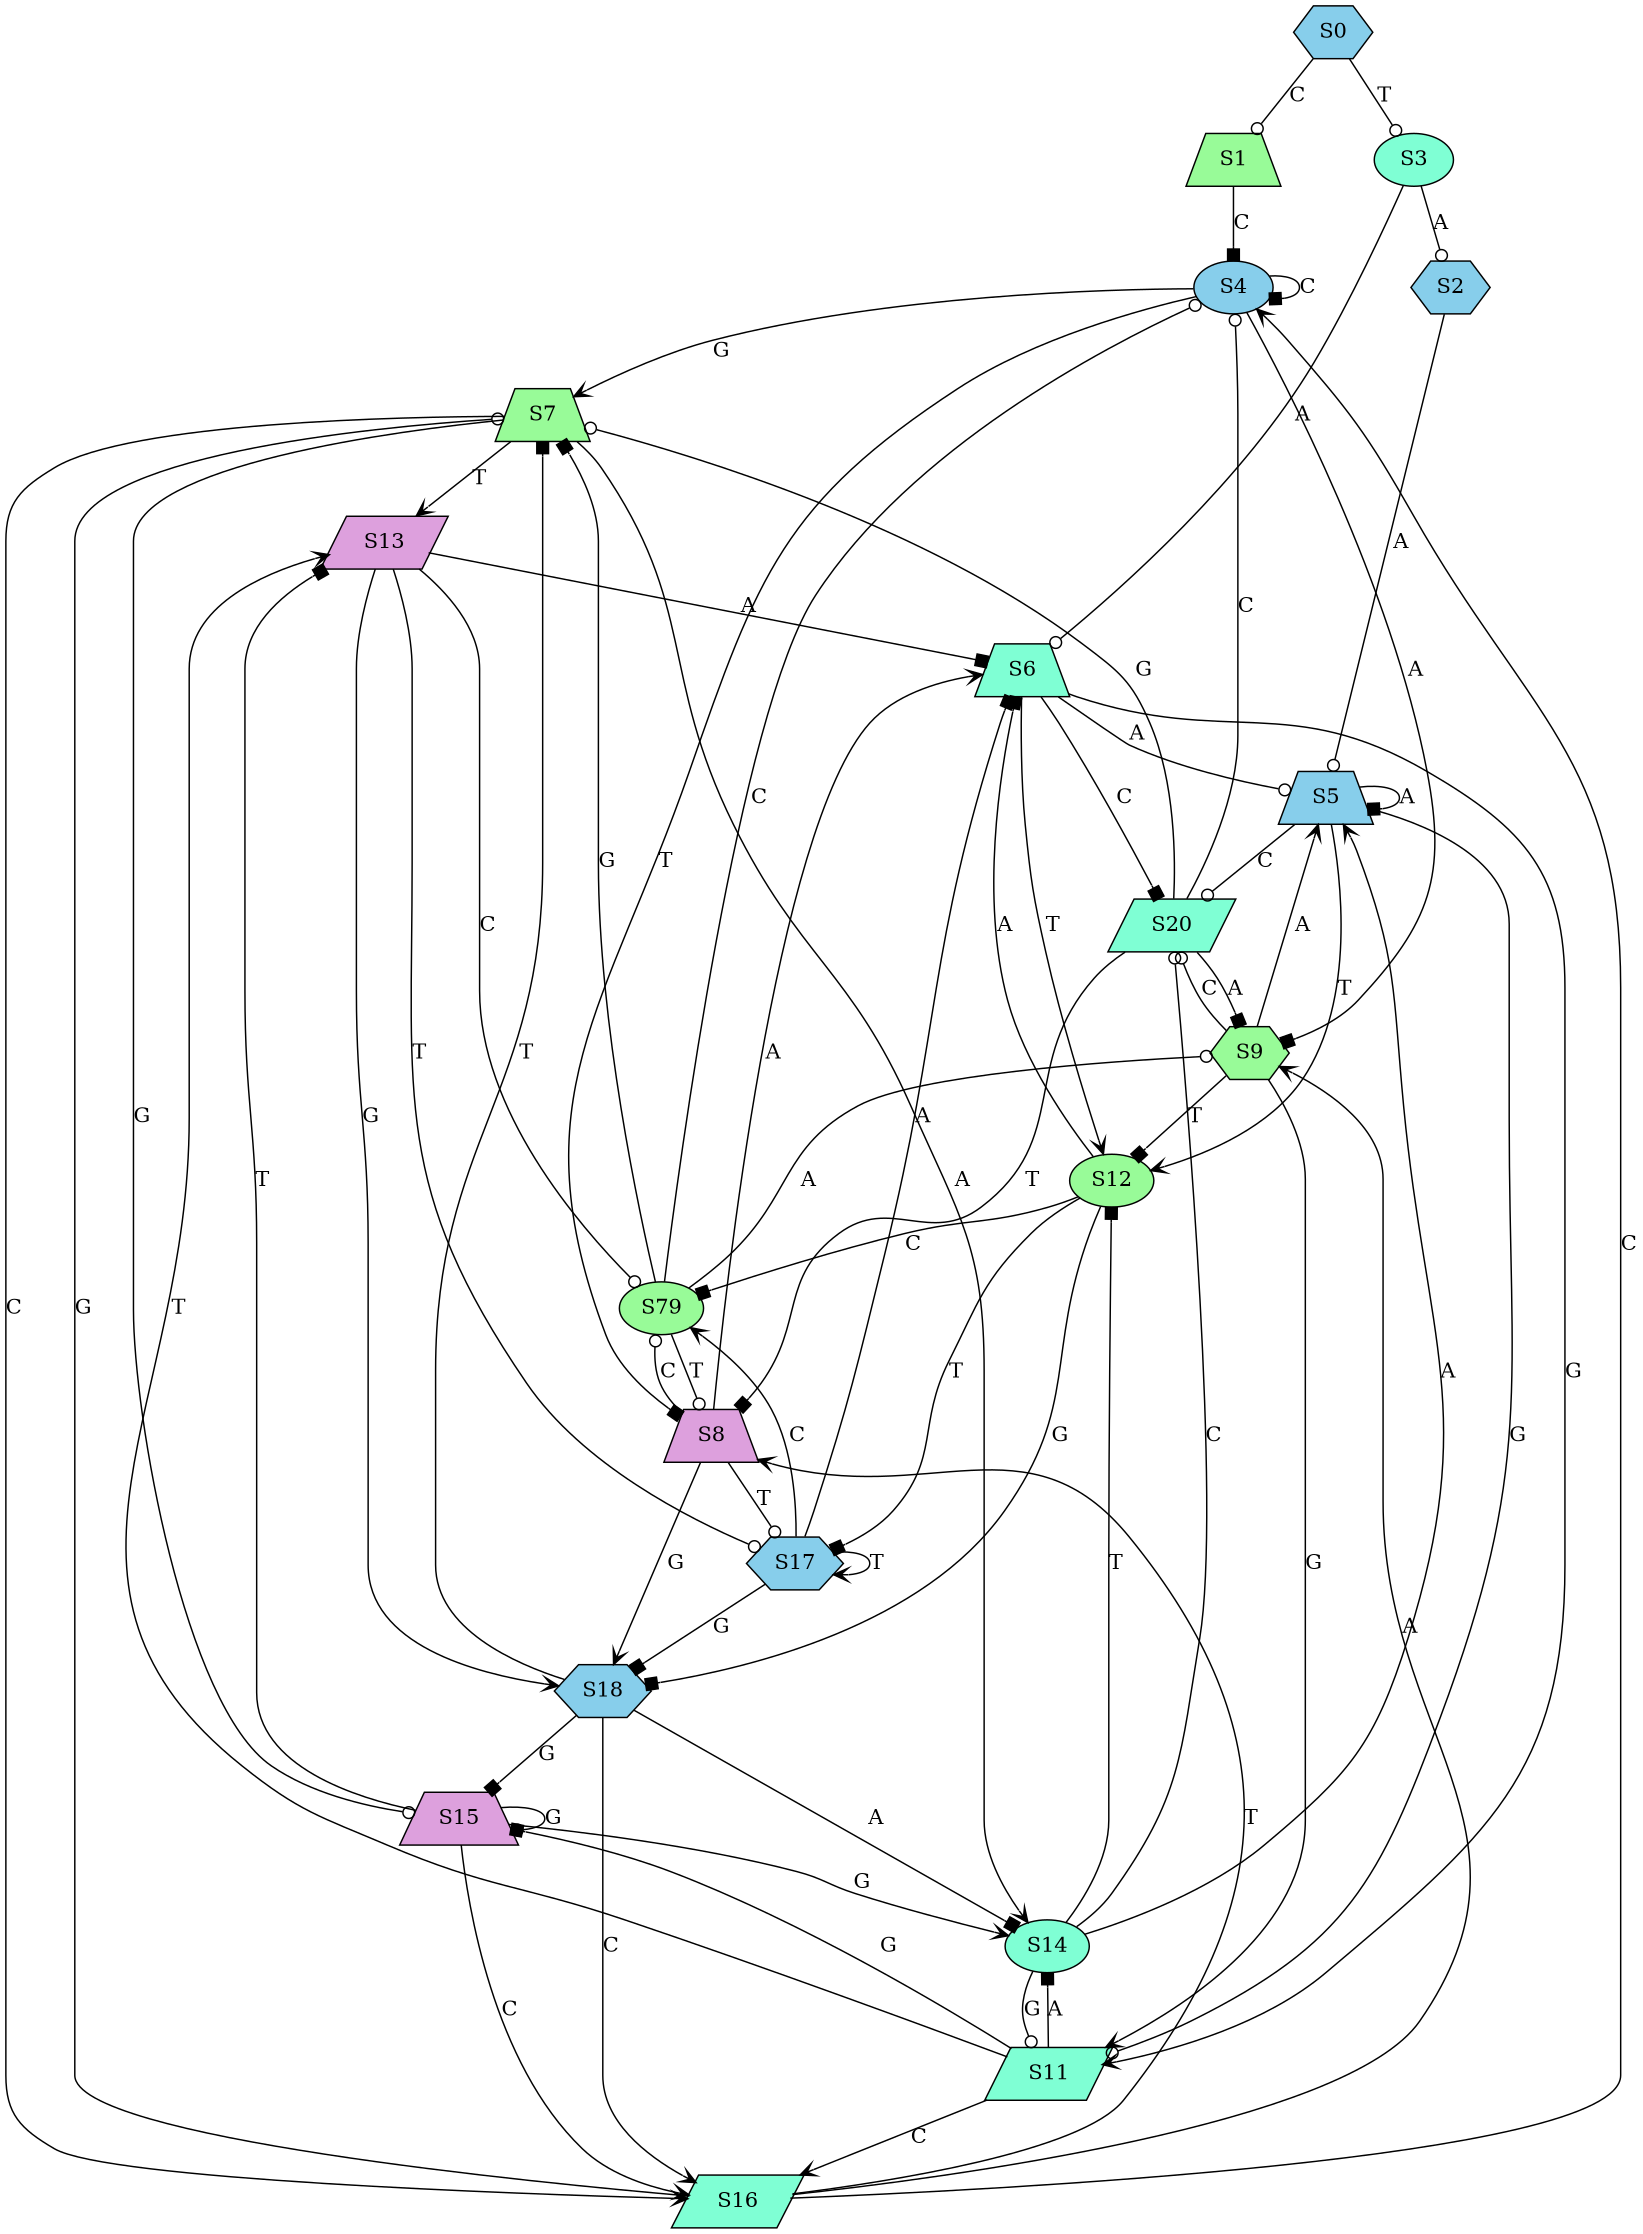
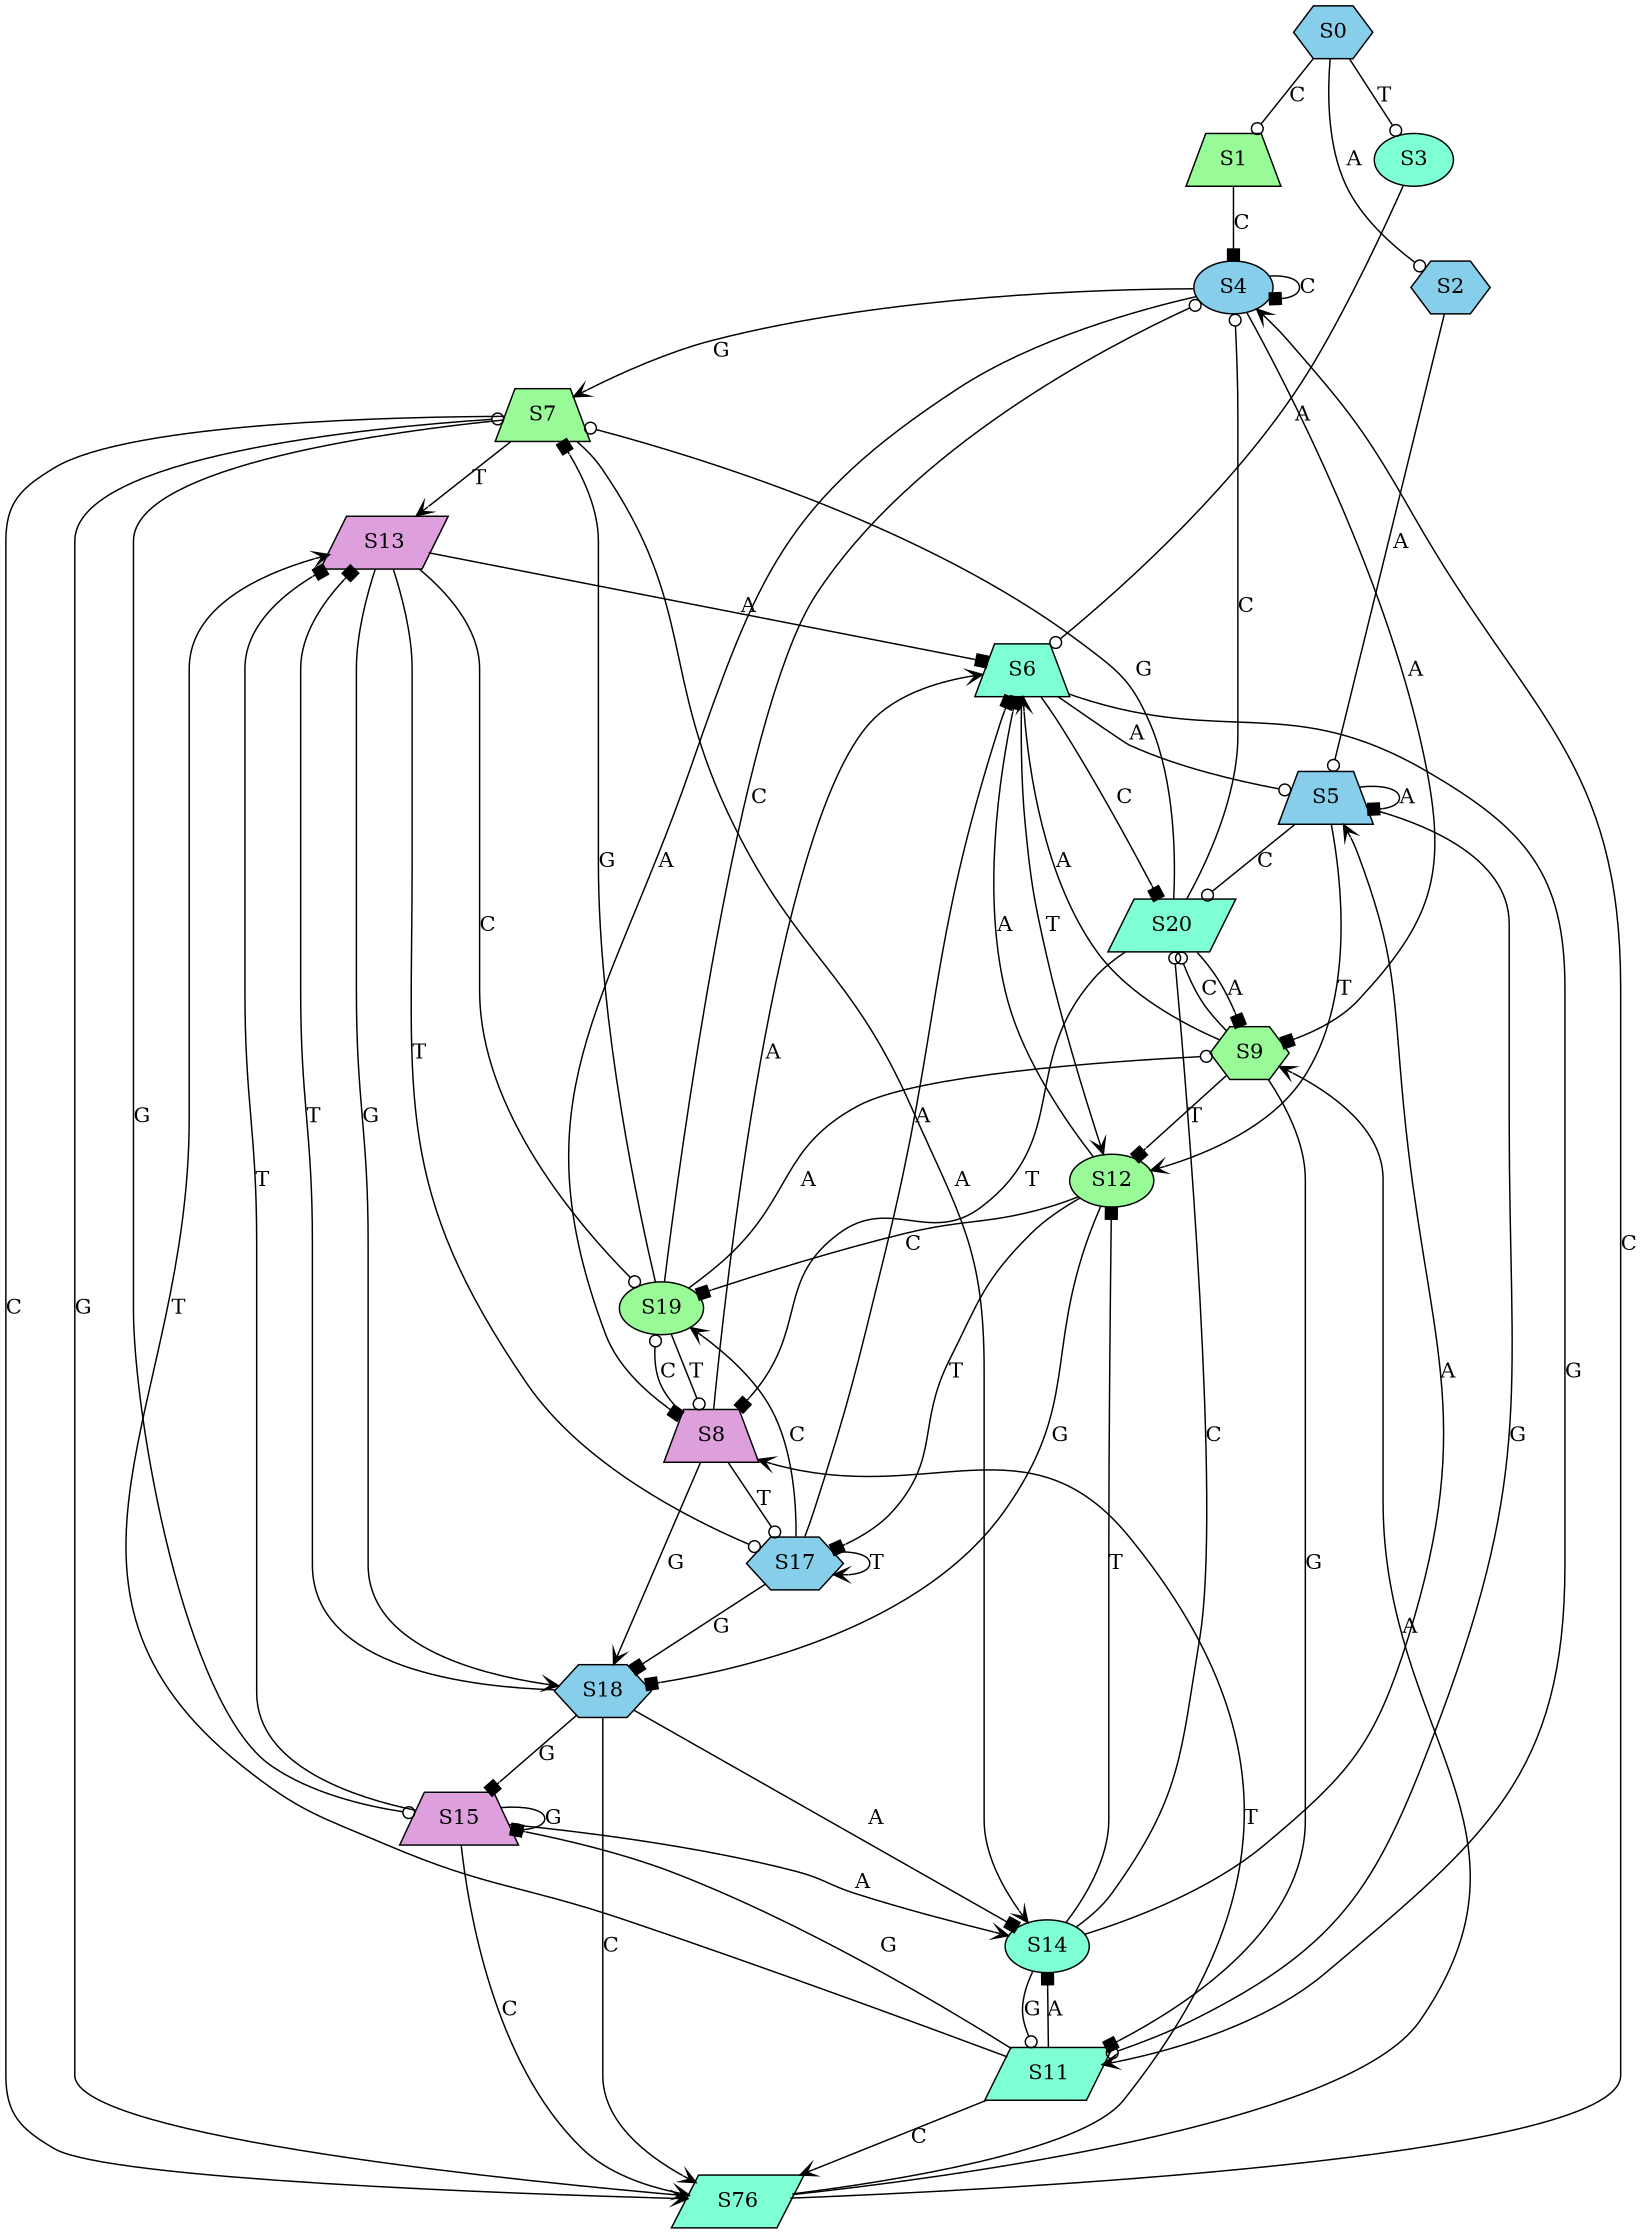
edge "S3" -> "S2": now "S0" -> "S2"
edge "S4" -> "S8": label "T" -> "A"
edge "S9" -> "S5": now "S9" -> "S6"
edge "S18" -> "S7": now "S18" -> "S13"
node "S79": label "S79" -> "S19"
edge "S9" -> "S11": arrowhead vee -> box
edge "S15" -> "S14": label "G" -> "A"
node "S16": label "S16" -> "S76"
